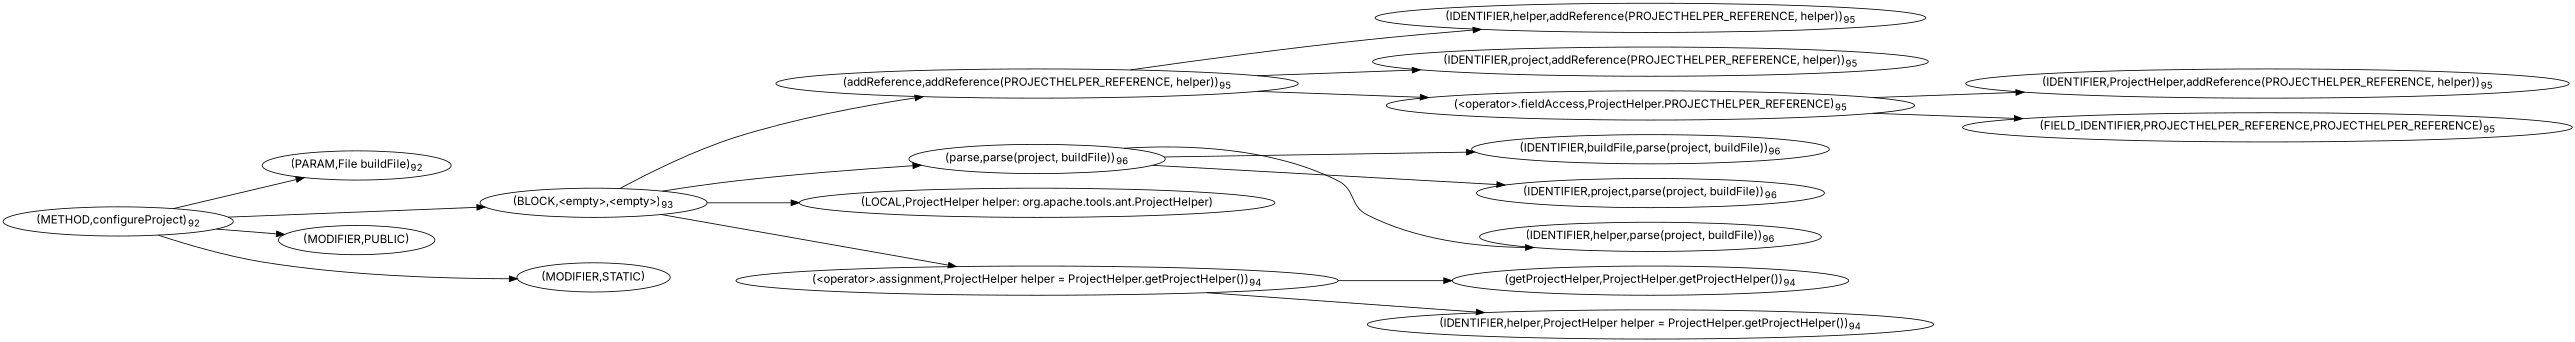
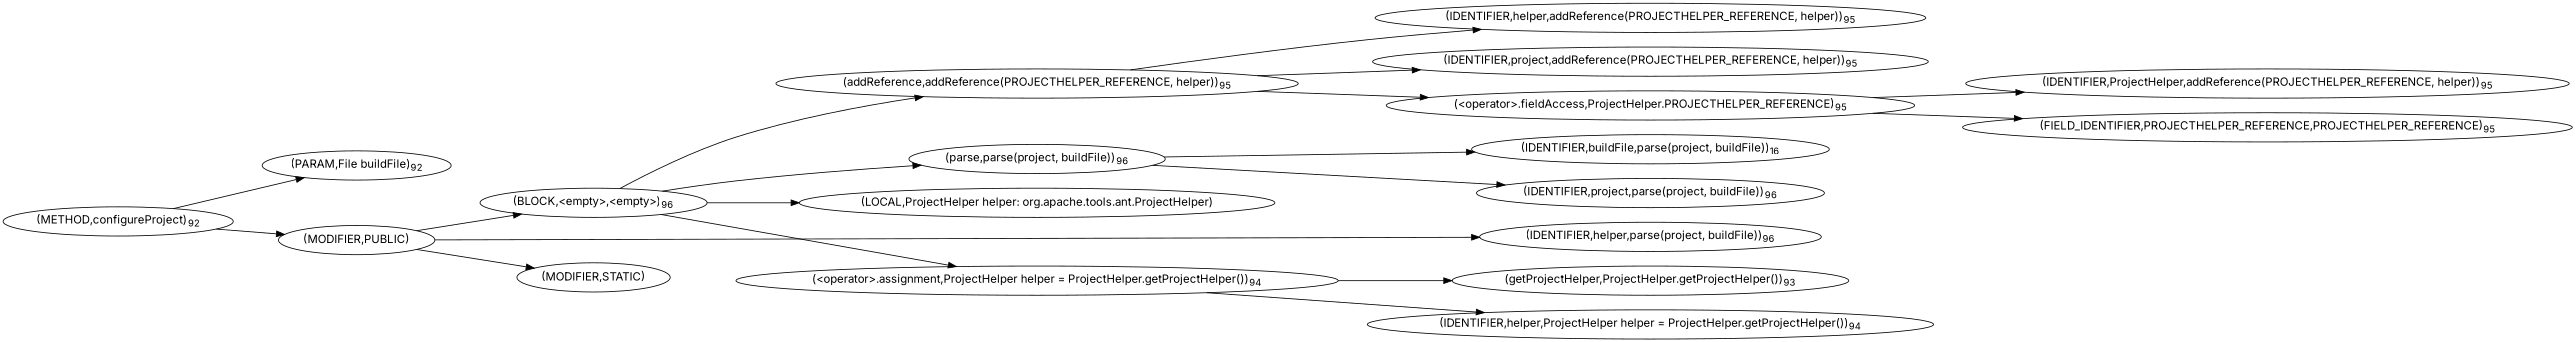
node "(IDENTIFIER,buildFile,parse(project, buildFile))": text "96" -> "16"
edge "(parse,parse(project, buildFile))" -> "(IDENTIFIER,helper,parse(project, buildFile))": now "(MODIFIER,PUBLIC)" -> "(IDENTIFIER,helper,parse(project, buildFile))"
node "(BLOCK,<empty>,<empty>)": text "93" -> "96"
edge "(METHOD,configureProject)" -> "(BLOCK,<empty>,<empty>)": now "(MODIFIER,PUBLIC)" -> "(BLOCK,<empty>,<empty>)"
edge "(METHOD,configureProject)" -> "(MODIFIER,STATIC)": now "(MODIFIER,PUBLIC)" -> "(MODIFIER,STATIC)"
node "(getProjectHelper,ProjectHelper.getProjectHelper())": text "94" -> "93"
